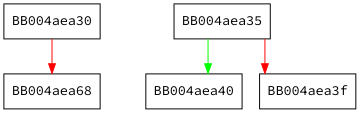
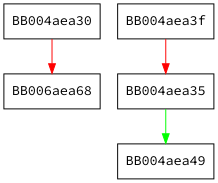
edge "BB004aea35" -> "BB004aea3f": reversed
node "BB004aea68": label "BB004aea68" -> "BB006aea68"
node "BB004aea40": label "BB004aea40" -> "BB004aea49"
